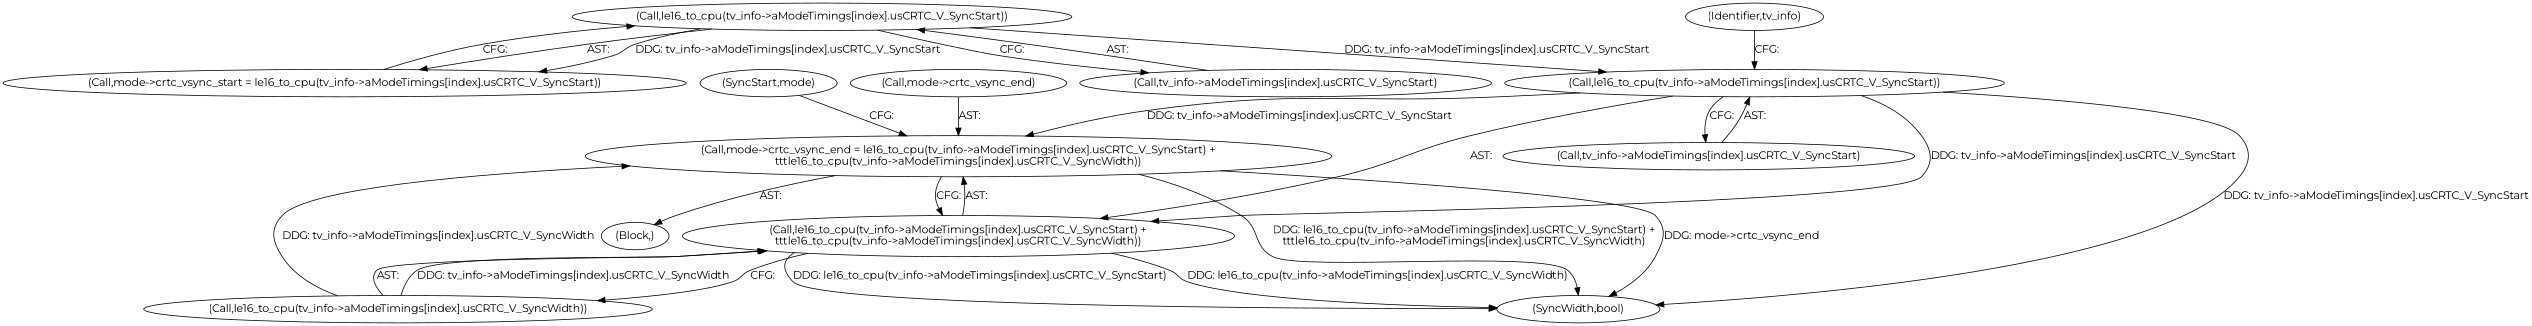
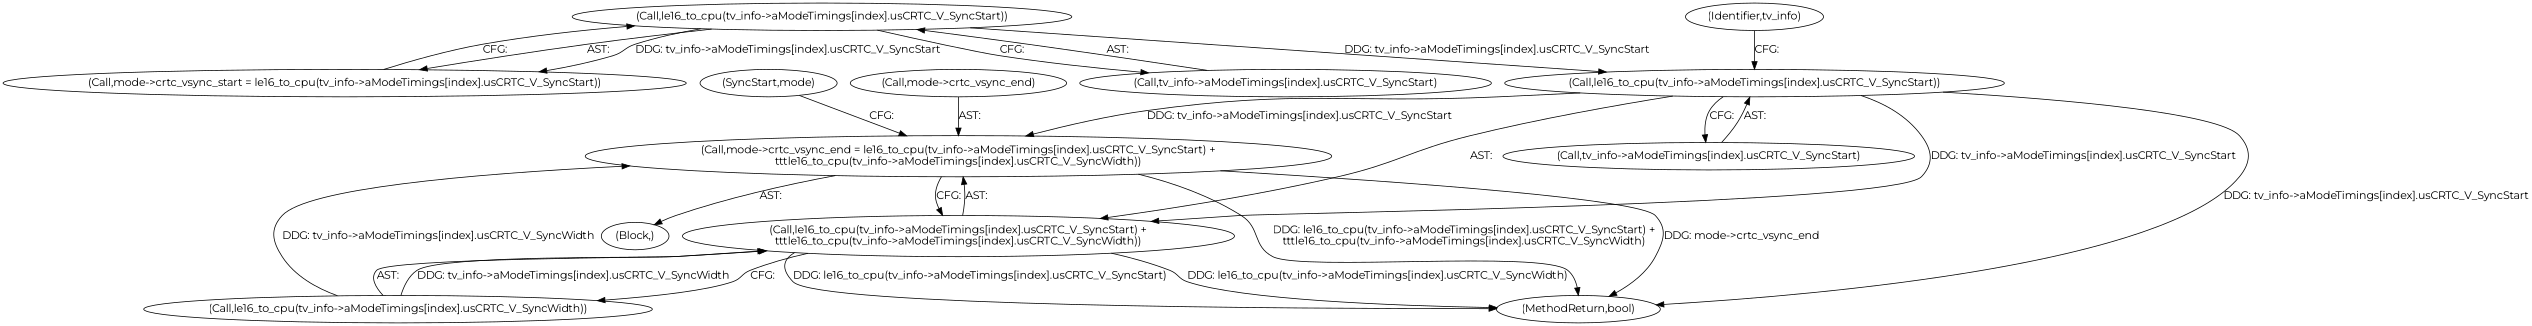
node "(SyncWidth,bool)": label "(SyncWidth,bool)" -> "(MethodReturn,bool)"
